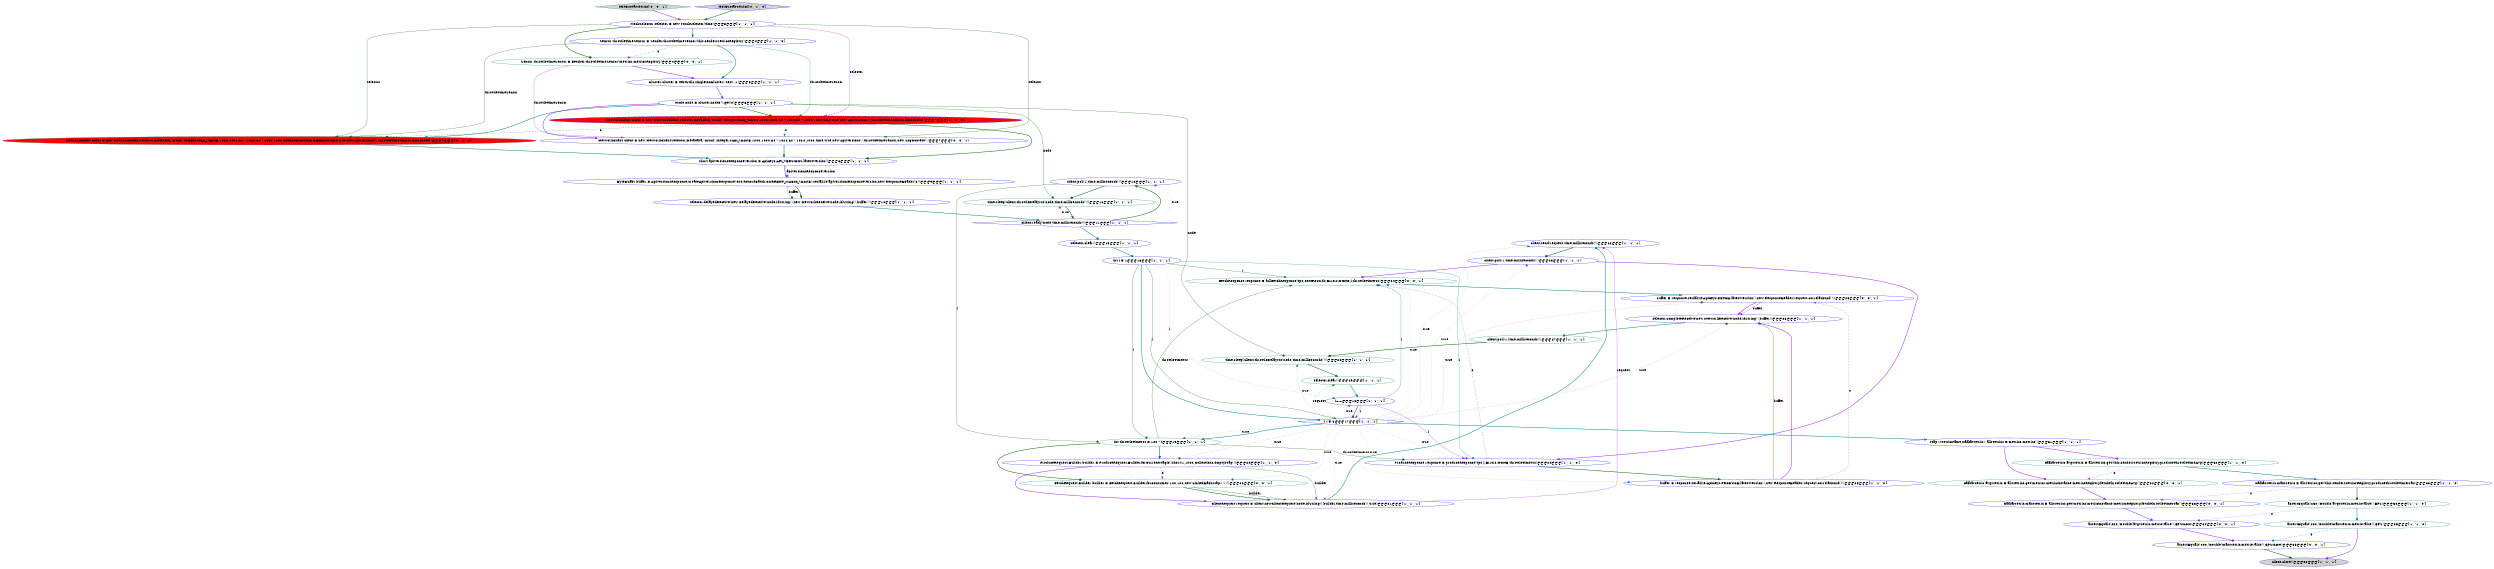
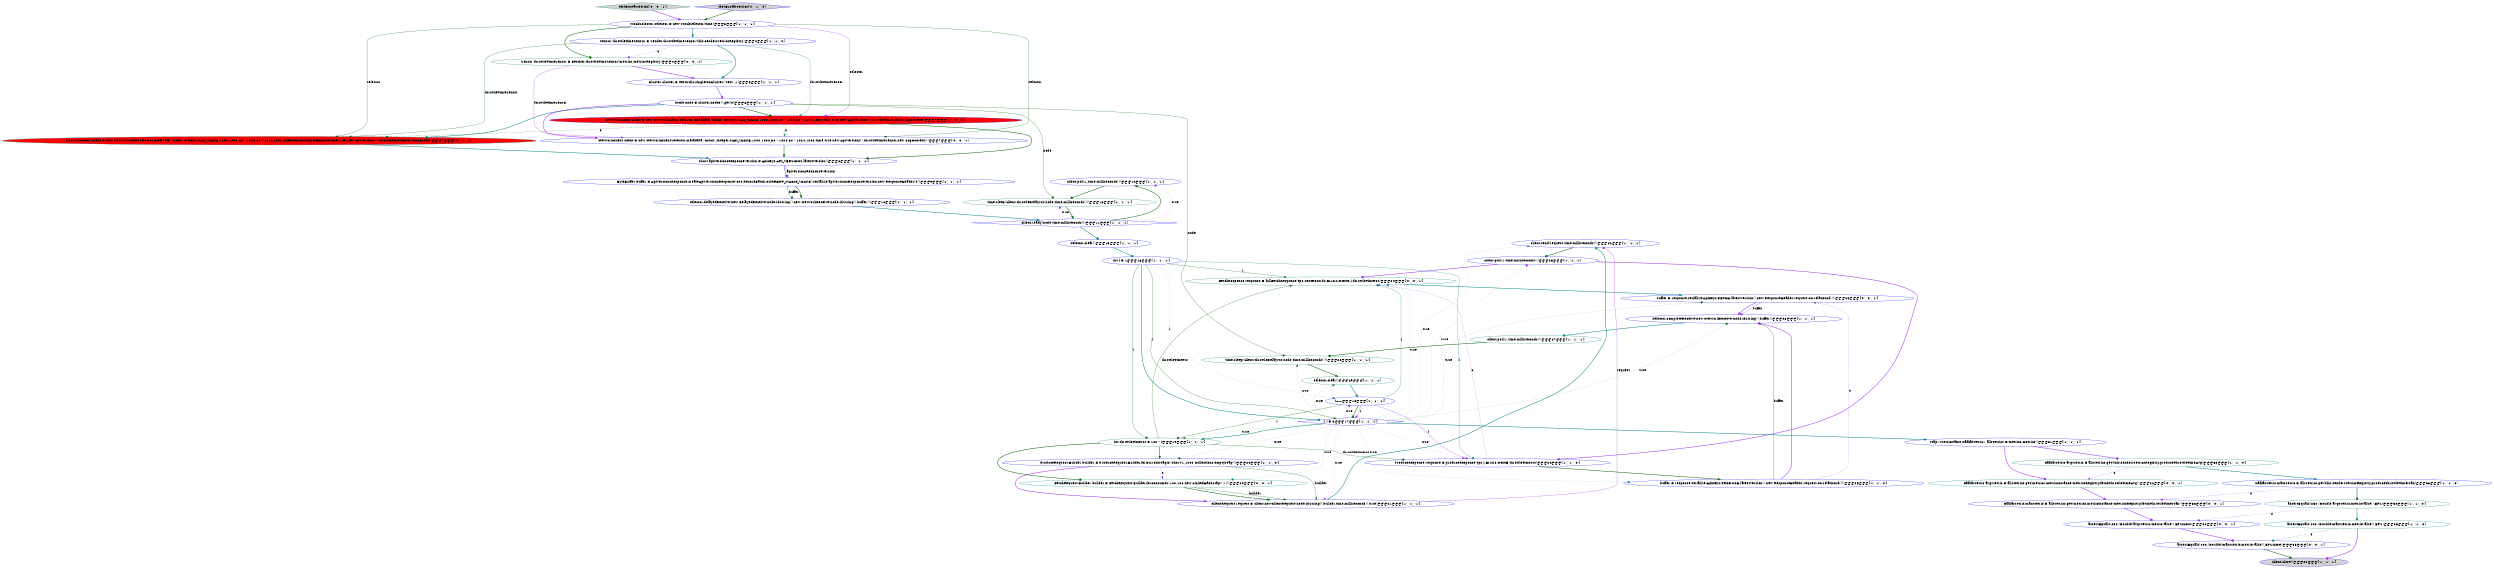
edge "client.poll(1,time.milliseconds())@@@12@@@['1', '1', '1']" -> "int throttleTimeMs = 100 * i@@@19@@@['1', '1', '1']": now "i++@@@18@@@['1', '1', '1']" -> "int throttleTimeMs = 100 * i@@@19@@@['1', '1', '1']"
edge "i <= 3@@@17@@@['1', '1', '1']" -> "selector.clear()@@@29@@@['1', '1', '1']": label "request" -> "true"
